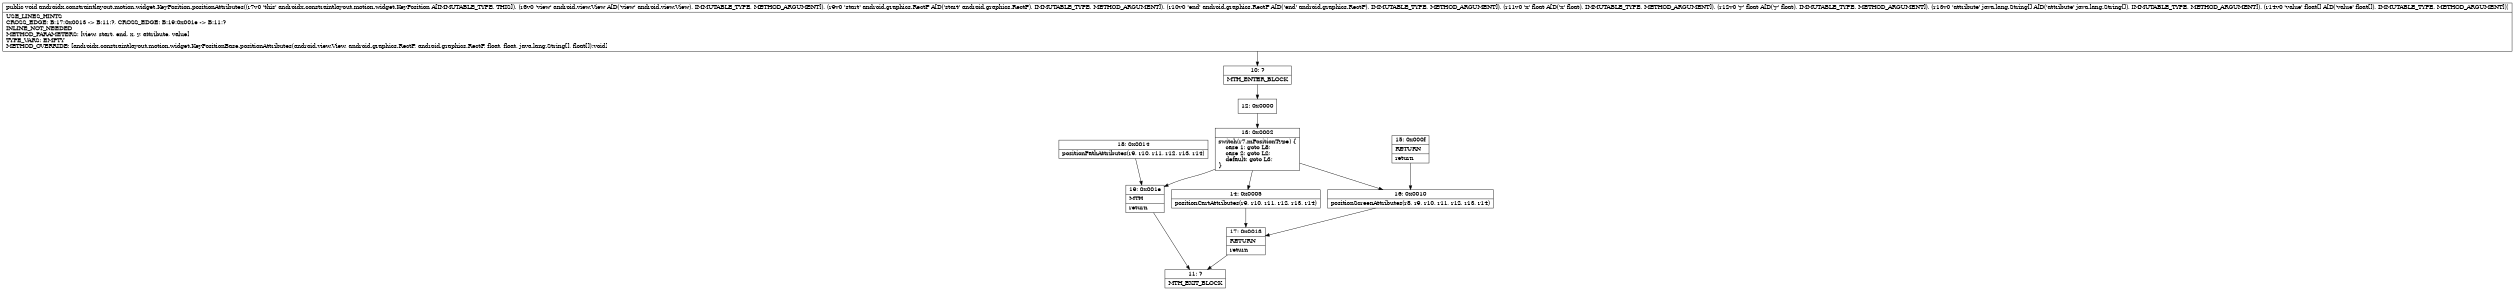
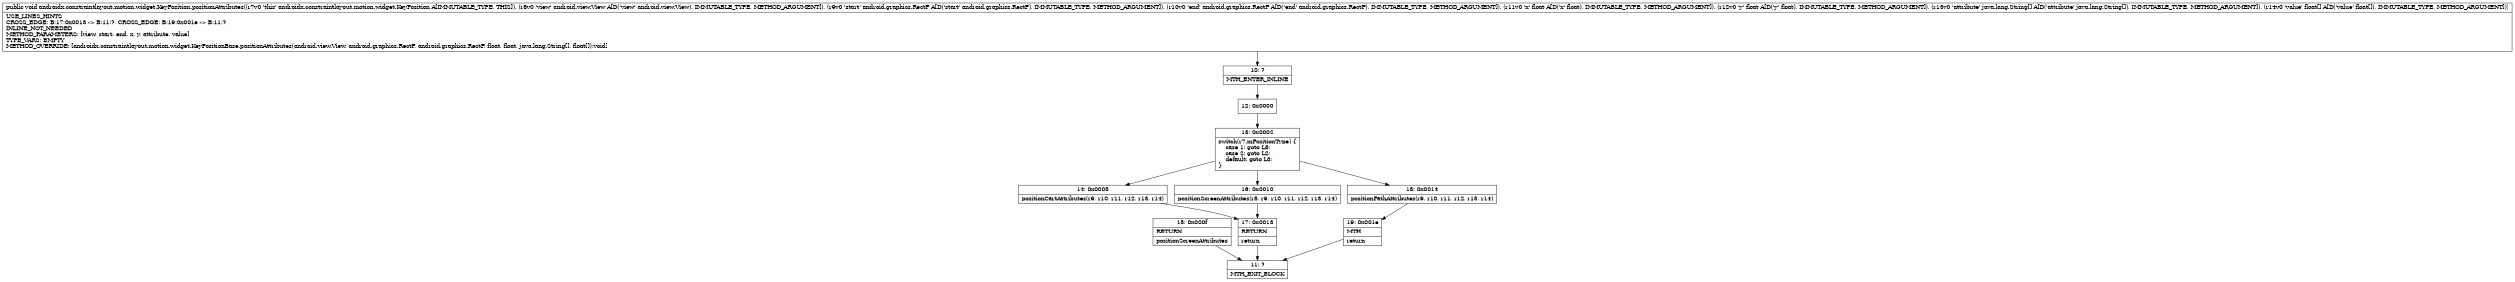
node "10: ?": text "MTH_ENTER_BLOCK" -> "MTH_ENTER_INLINE"
node "15: 0x000f": text "return" -> "positionScreenAttributes"
edge "15: 0x000f" -> "16: 0x0010": now "15: 0x000f" -> "11: ?"
edge "13: 0x0002" -> "19: 0x001e": now "13: 0x0002" -> "18: 0x0014"
